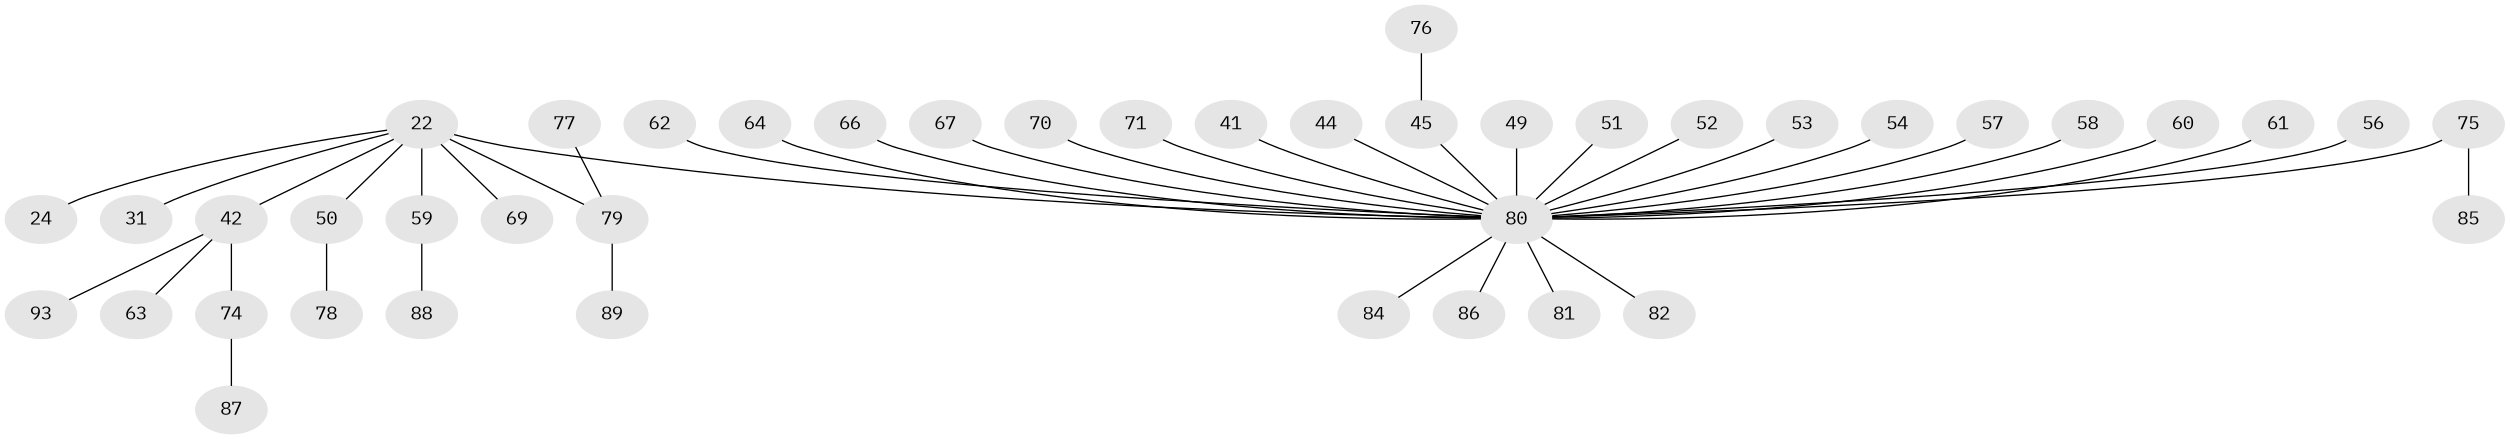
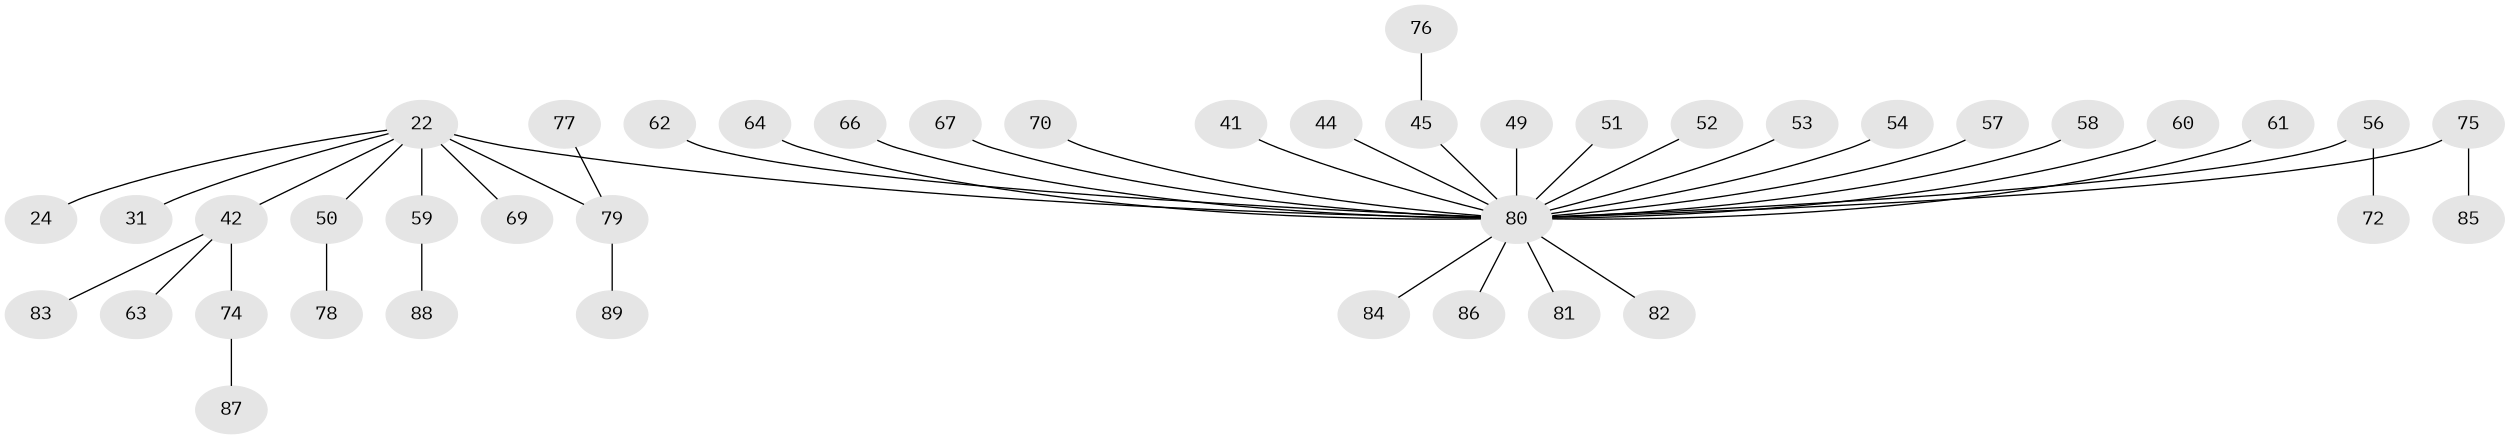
node "71": removed
node "72": added
node "93": label "93" -> "83"
